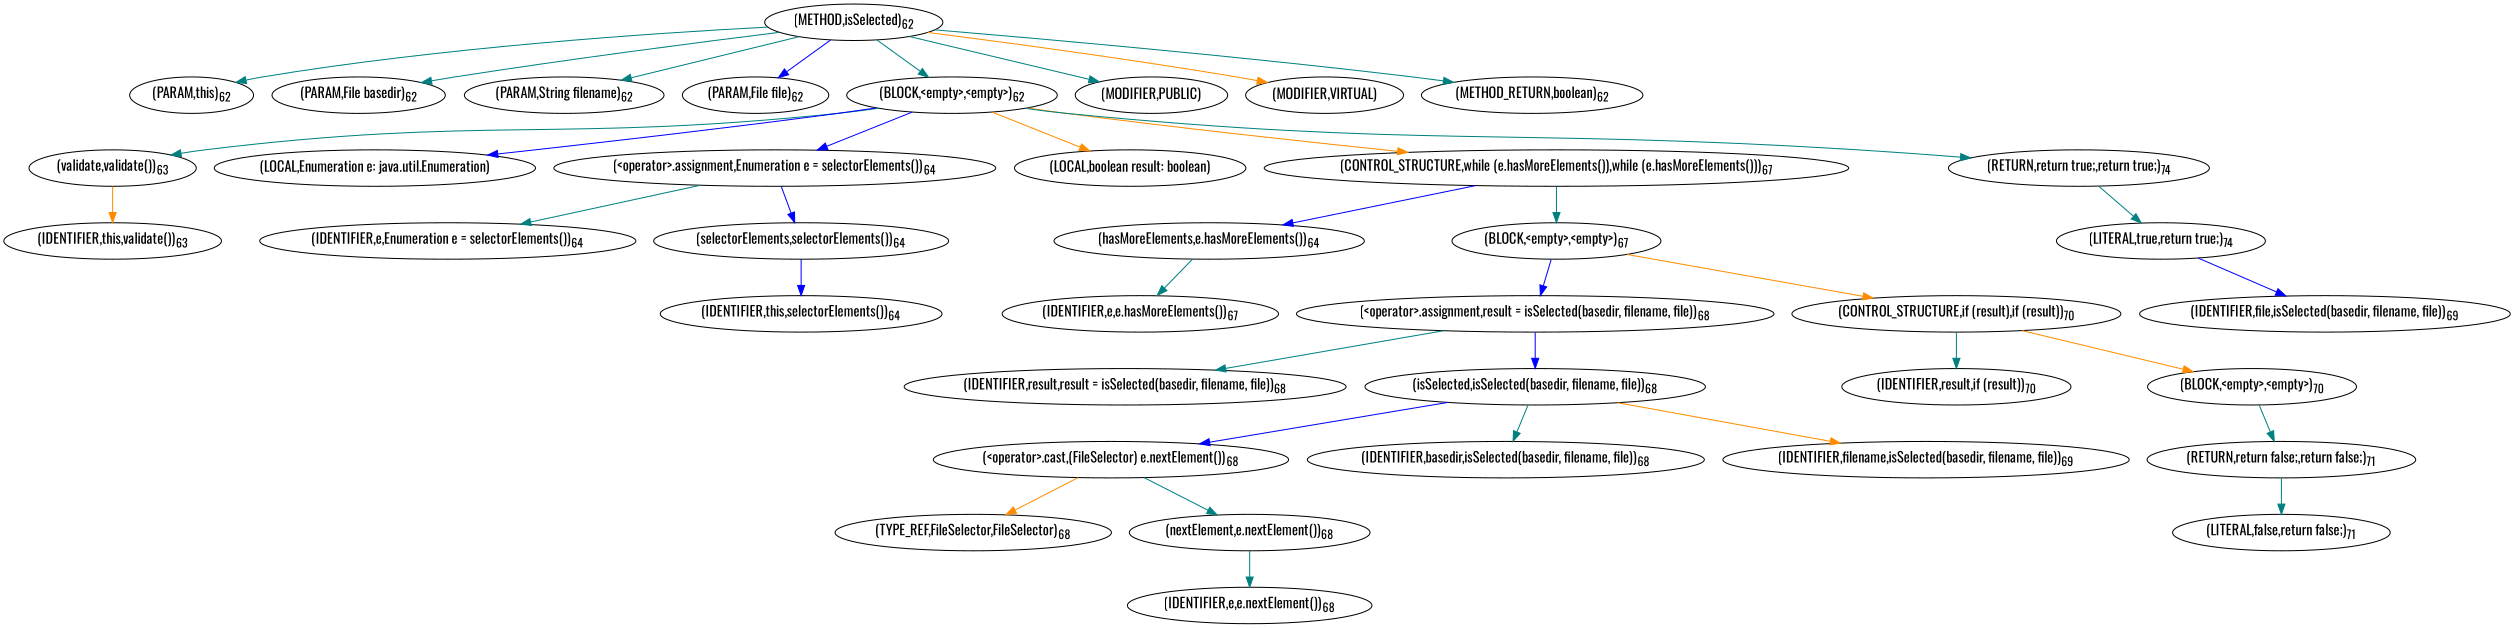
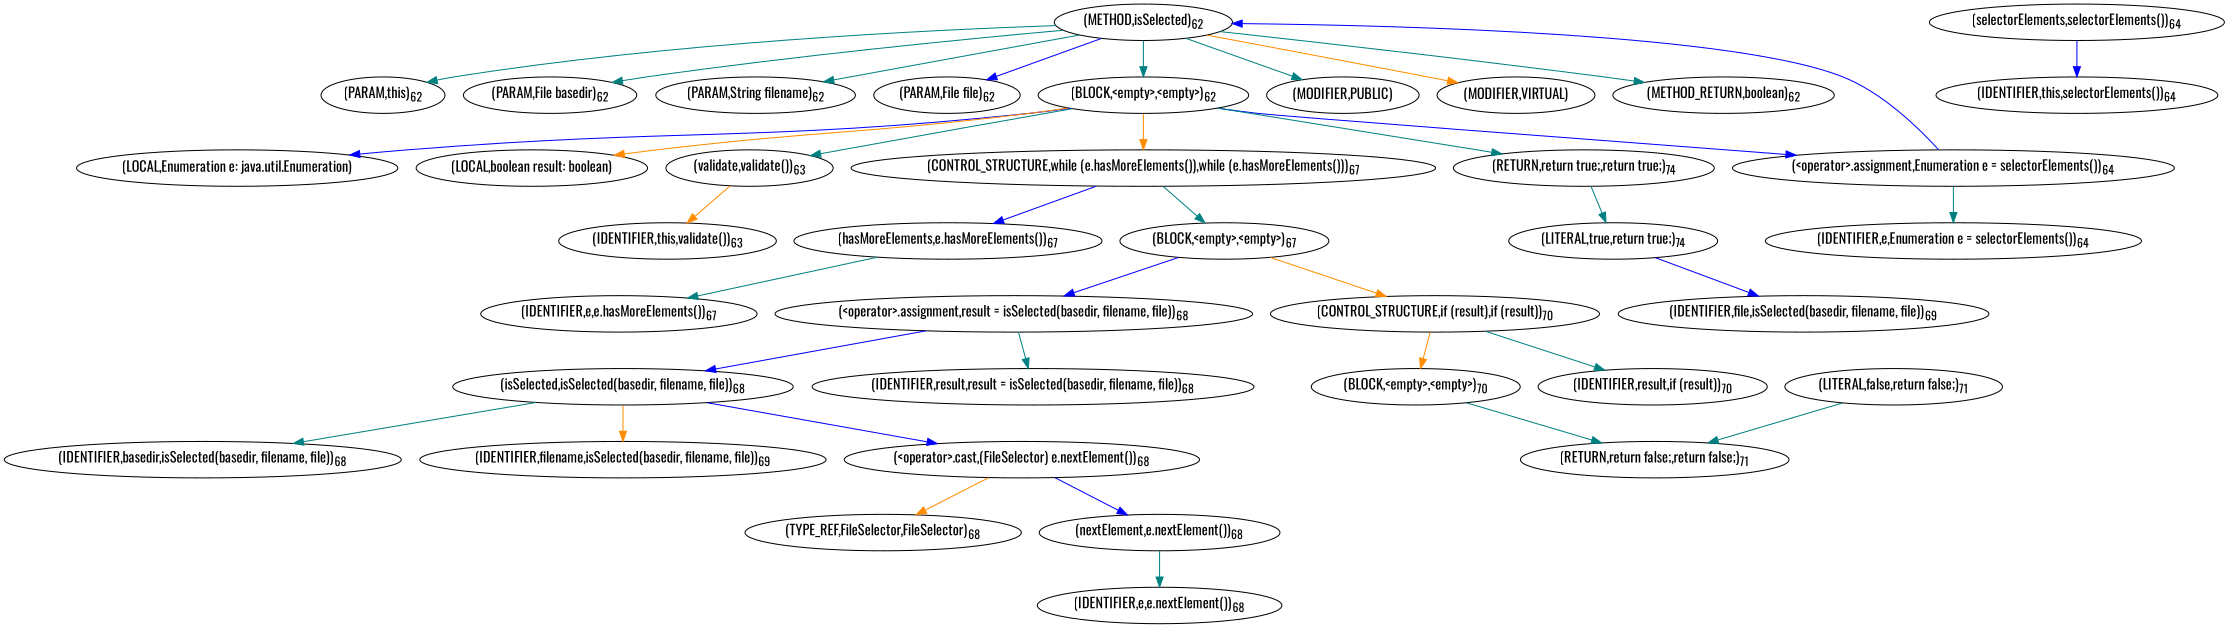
edge "(<operator>.assignment,Enumeration e = selectorElements())" -> "(selectorElements,selectorElements())": now "(<operator>.assignment,Enumeration e = selectorElements())" -> "(METHOD,isSelected)"
node "(hasMoreElements,e.hasMoreElements())": text "64" -> "67"
edge "(RETURN,return false;,return false;)" -> "(LITERAL,false,return false;)": reversed
edge "(<operator>.cast,(FileSelector) e.nextElement())" -> "(nextElement,e.nextElement())": color teal -> blue
